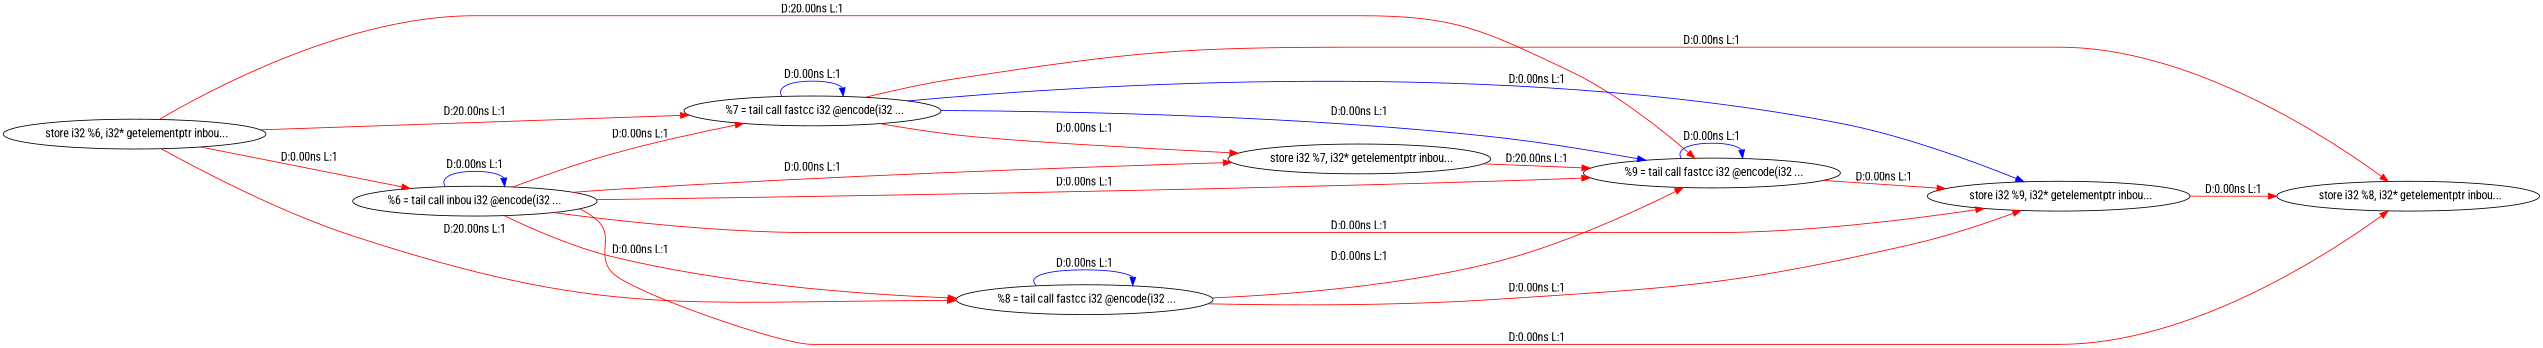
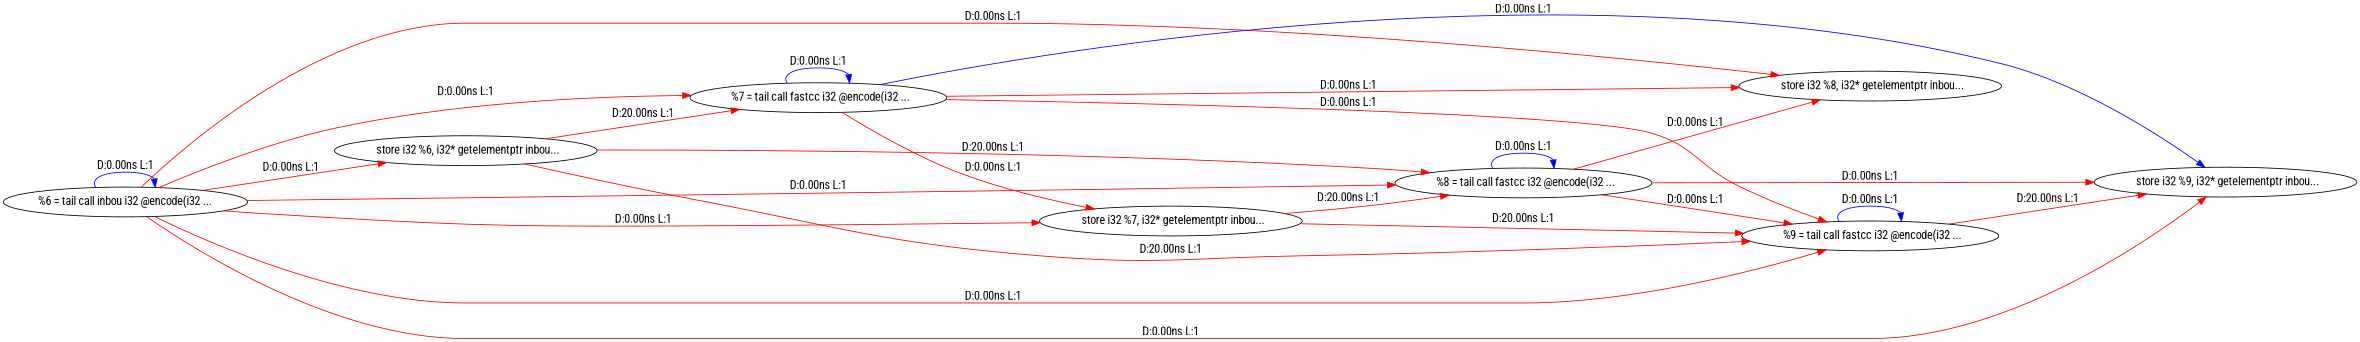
edge "%7 = tail call fastcc i32 @encode(i32 ..." -> "%9 = tail call fastcc i32 @encode(i32 ...": color blue -> red
edge "store i32 %6, i32* getelementptr inbou..." -> "%6 = tail call inbou i32 @encode(i32 ...": reversed
edge "%9 = tail call fastcc i32 @encode(i32 ..." -> "store i32 %9, i32* getelementptr inbou...": label "D:0.00ns L:1" -> "D:20.00ns L:1"
edge "store i32 %9, i32* getelementptr inbou..." -> "store i32 %8, i32* getelementptr inbou...": now "%8 = tail call fastcc i32 @encode(i32 ..." -> "store i32 %8, i32* getelementptr inbou..."
edge "store i32 %7, i32* getelementptr inbou..." -> "%8 = tail call fastcc i32 @encode(i32 ...": added, label "D:20.00ns L:1"
